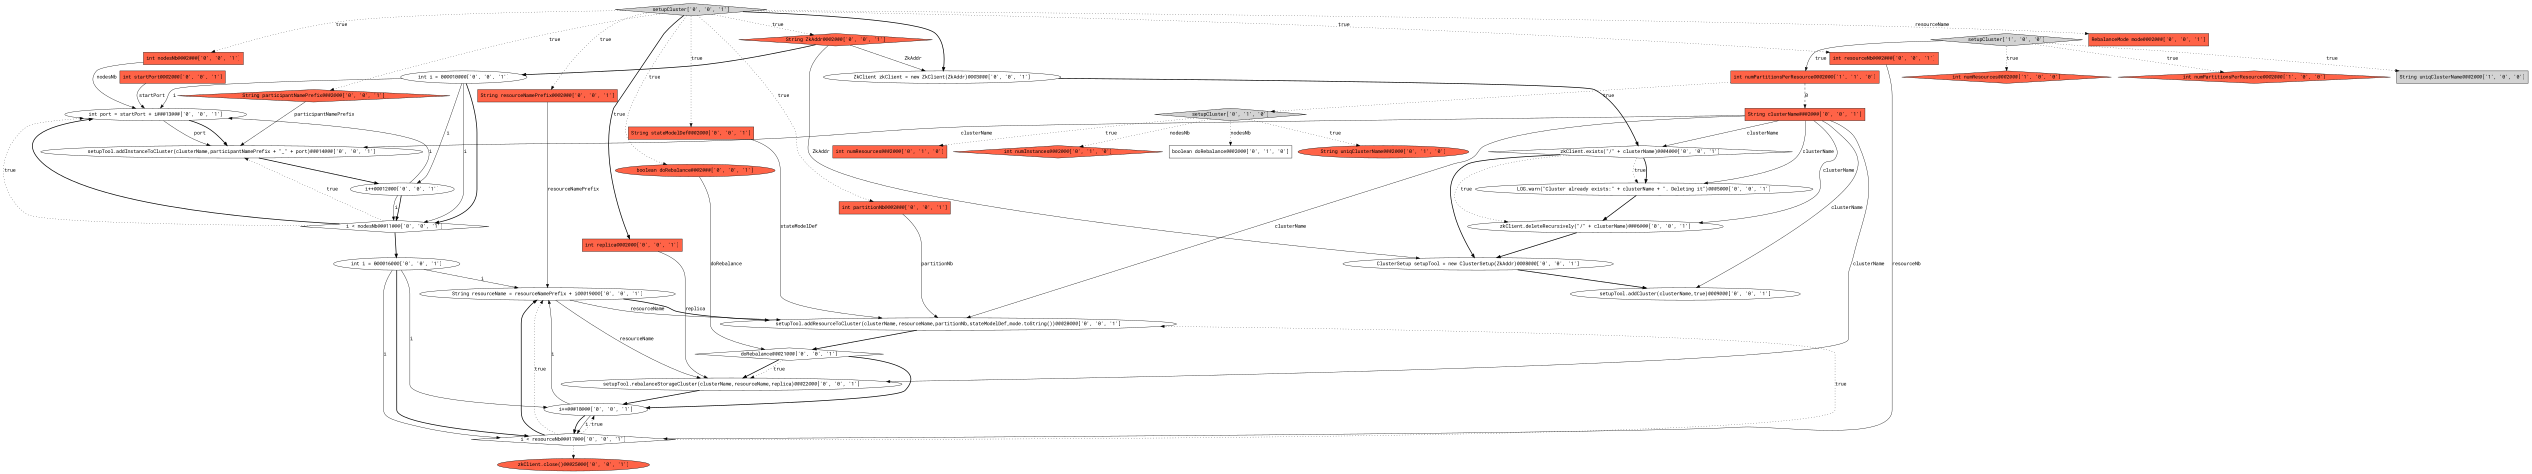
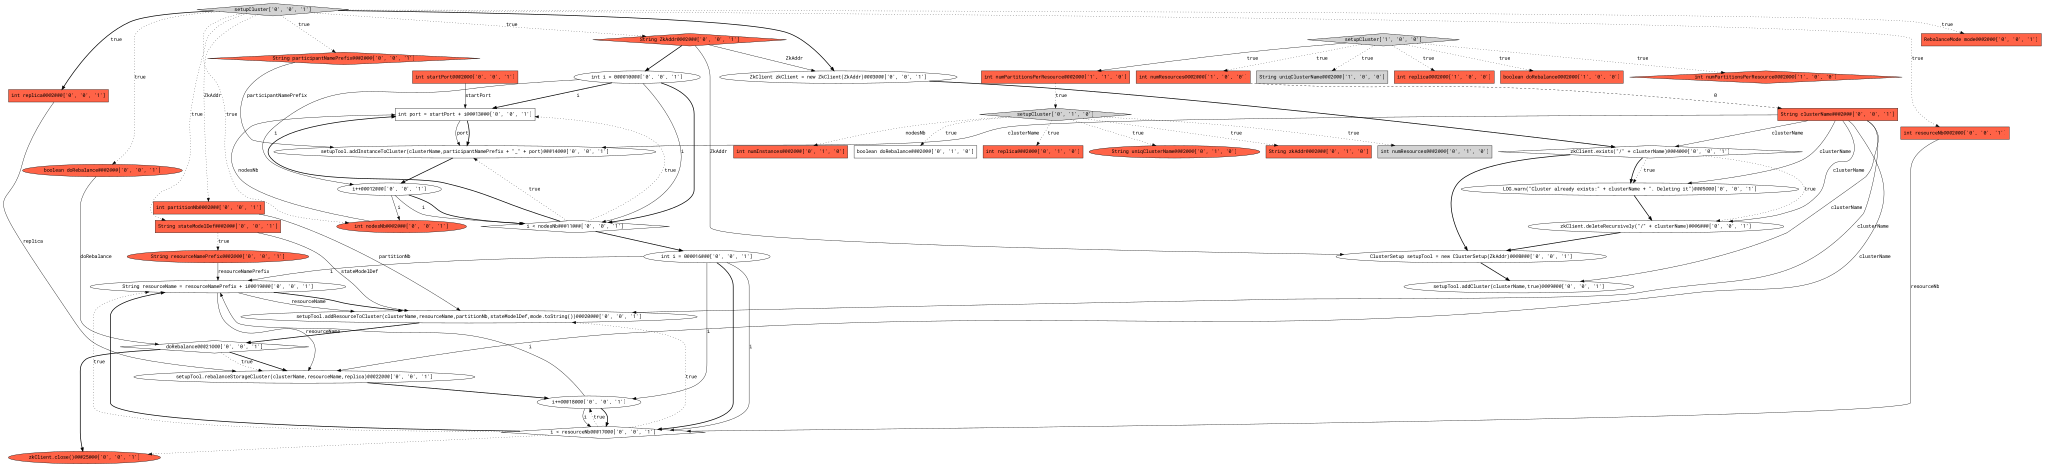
edge "setupCluster['0', '0', '1']" -> "RebalanceMode mode@@@2@@@['0', '0', '1']": label "resourceName" -> "true"
edge "setupCluster['0', '0', '1']" -> "String resourceNamePrefix@@@2@@@['0', '0', '1']": now "String stateModelDef@@@2@@@['0', '0', '1']" -> "String resourceNamePrefix@@@2@@@['0', '0', '1']"
node "int nodesNb@@@2@@@['0', '0', '1']": shape box -> ellipse
node "int replica@@@2@@@['1', '0', '0']": added
node "boolean doRebalance@@@2@@@['1', '0', '0']": added
node "int numResources@@@2@@@['1', '0', '0']": shape diamond -> box
edge "int i = 0@@@10@@@['0', '0', '1']" -> "int port = startPort + i@@@13@@@['0', '0', '1']": style solid -> bold
edge "int numPartitionsPerResource@@@2@@@['1', '1', '0']" -> "String clusterName@@@2@@@['0', '0', '1']": now "int numResources@@@2@@@['1', '0', '0']" -> "String clusterName@@@2@@@['0', '0', '1']"
node "String resourceNamePrefix@@@2@@@['0', '0', '1']": shape box -> ellipse
edge "setupCluster['0', '0', '1']" -> "int partitionNb@@@2@@@['0', '0', '1']": label "true" -> "ZkAddr"
node "int port = startPort + i@@@13@@@['0', '0', '1']": shape ellipse -> box
edge "i++@@@12@@@['0', '0', '1']" -> "int port = startPort + i@@@13@@@['0', '0', '1']": now "i++@@@12@@@['0', '0', '1']" -> "int nodesNb@@@2@@@['0', '0', '1']"
edge "setupCluster['0', '1', '0']" -> "boolean doRebalance@@@2@@@['0', '1', '0']": label "nodesNb" -> "true"
node "int numResources@@@2@@@['0', '1', '0']": fillcolor tomato -> lightgray
node "int replica@@@2@@@['0', '1', '0']": added
node "int numInstances@@@2@@@['0', '1', '0']": shape diamond -> box
node "String zkAddr@@@2@@@['0', '1', '0']": added
edge "doRebalance@@@21@@@['0', '0', '1']" -> "i++@@@18@@@['0', '0', '1']": now "doRebalance@@@21@@@['0', '0', '1']" -> "zkClient.close()@@@25@@@['0', '0', '1']"
